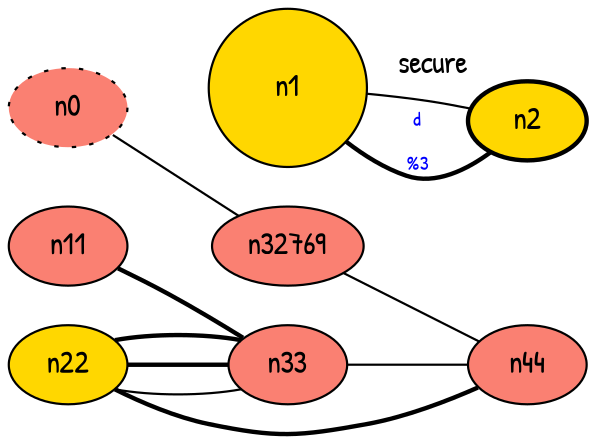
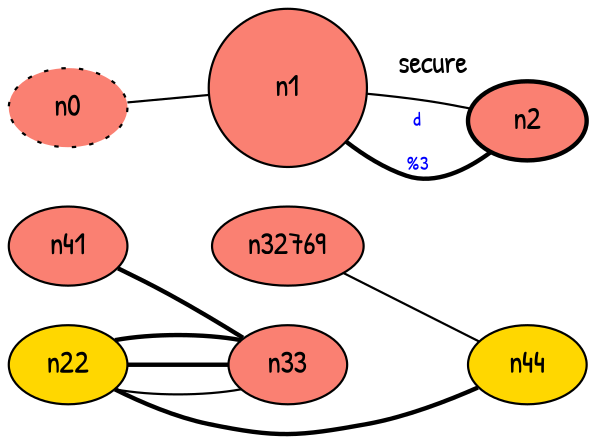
node "n1": fillcolor gold -> salmon
node "n2 secure": fillcolor gold -> salmon
edge "n0" -- "n32769": now "n0" -- "n1"
node "n11": label "n11" -> "n41"
edge "n33" -- "n44": removed
node "n44": fillcolor salmon -> gold
